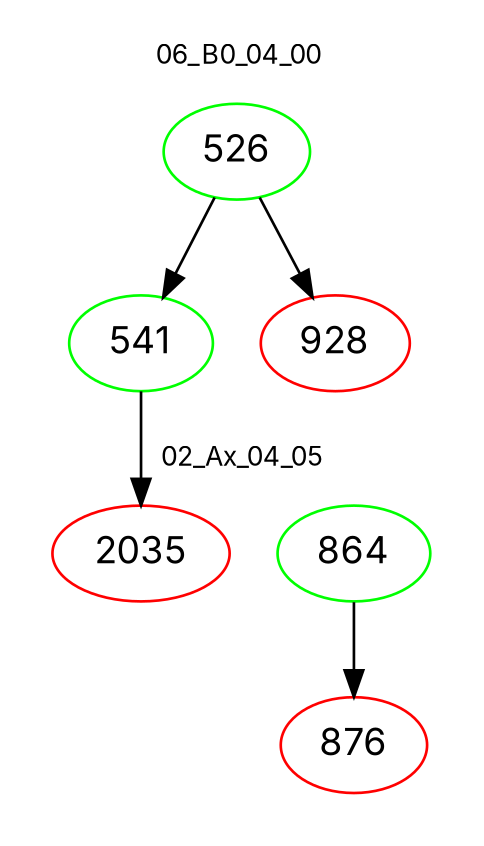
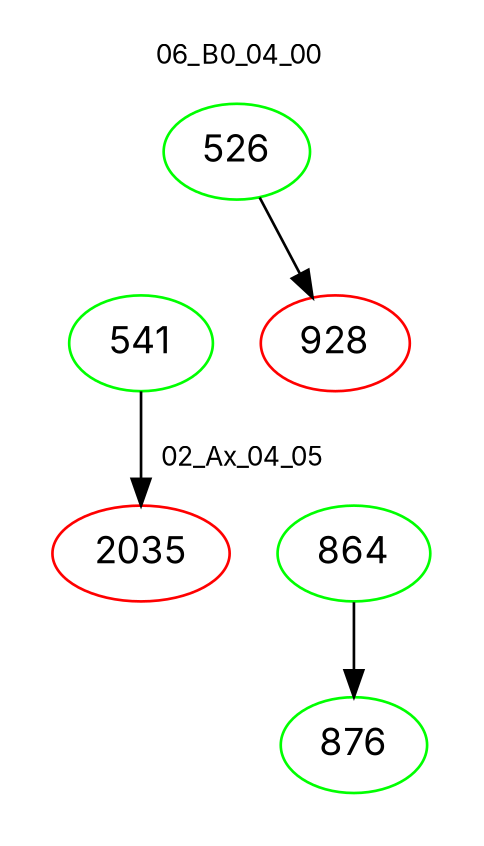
edge "526" -> "541": removed
node "876": color red -> green
